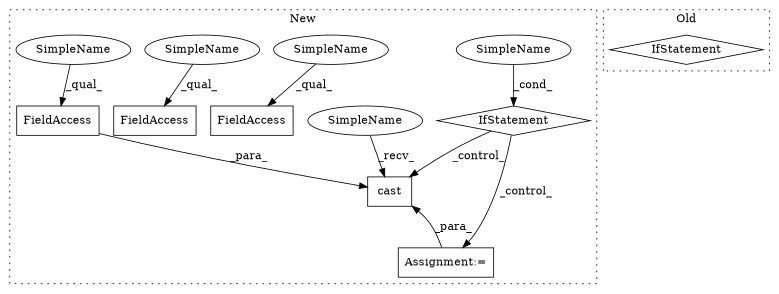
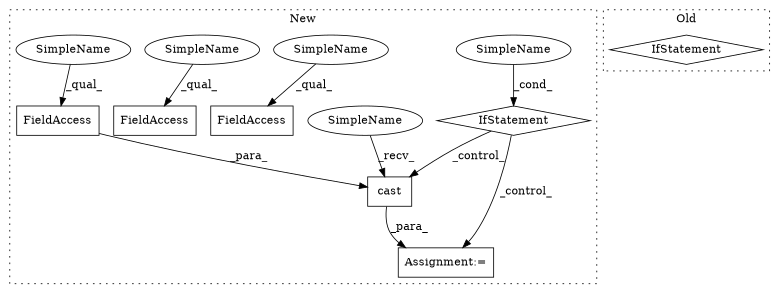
edge "Assignment:=" -> "cast": reversed
